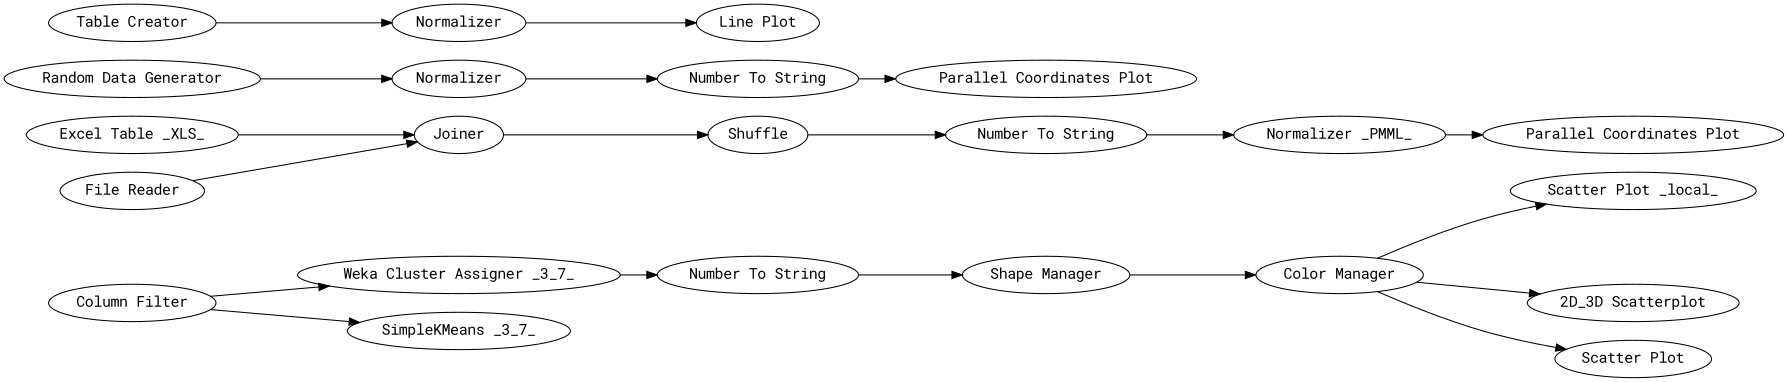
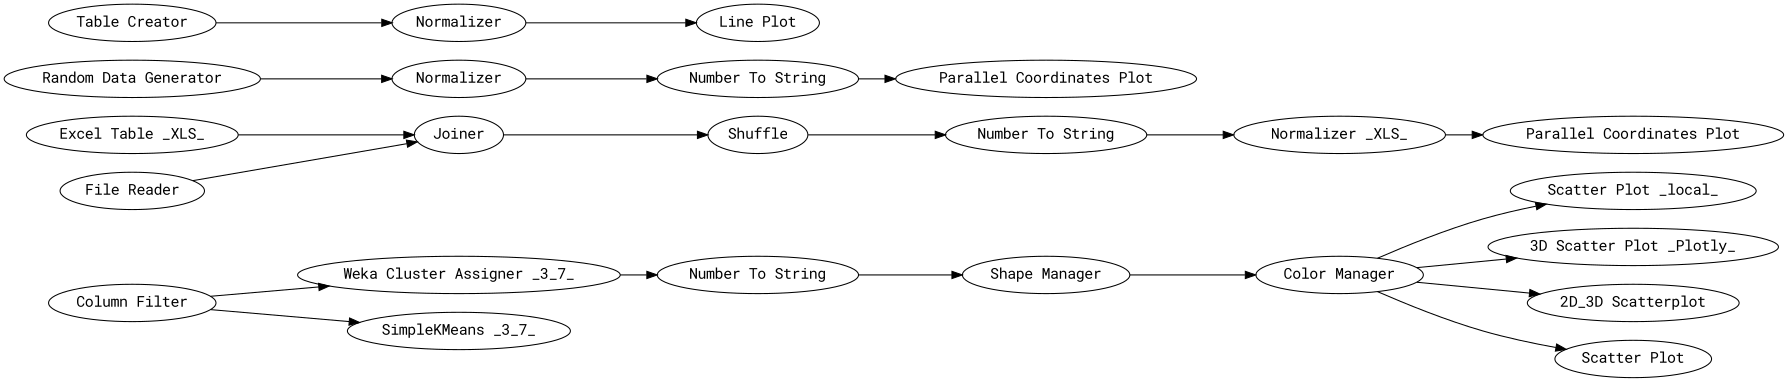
node "Normalizer _PMML_": label "Normalizer _PMML_" -> "Normalizer _XLS_"
node "3D Scatter Plot _Plotly_": added
